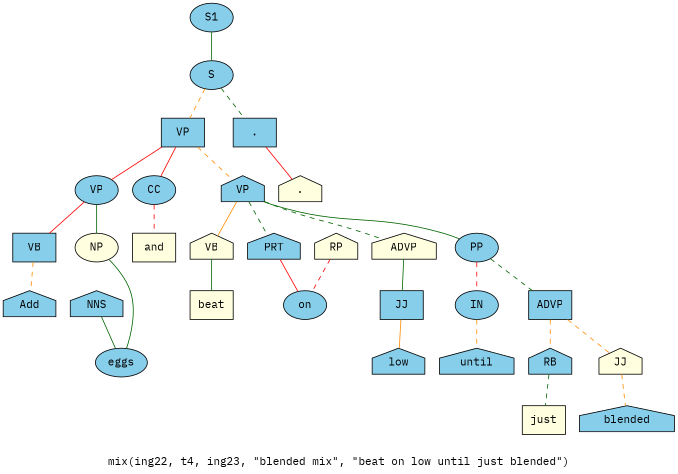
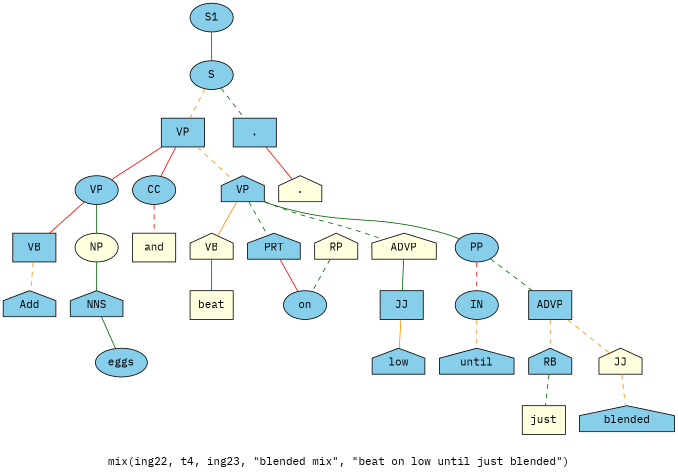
edge "RP" -- "on": color red -> darkgreen
edge "NP" -- "eggs": now "NP" -- "NNS"
